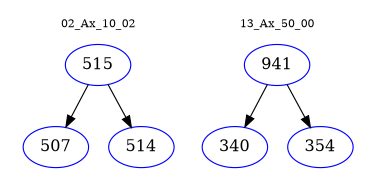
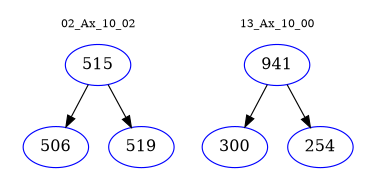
cluster "13_Ax_50_00": label "13_Ax_50_00" -> "13_Ax_10_00"
node "507": label "507" -> "506"
node "514": label "514" -> "519"
node "340": label "340" -> "300"
node "354": label "354" -> "254"
